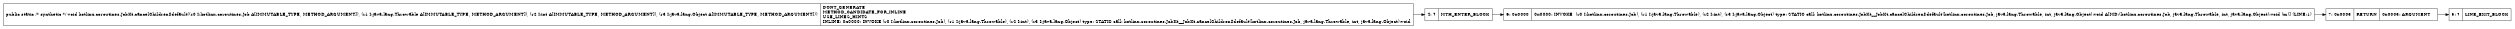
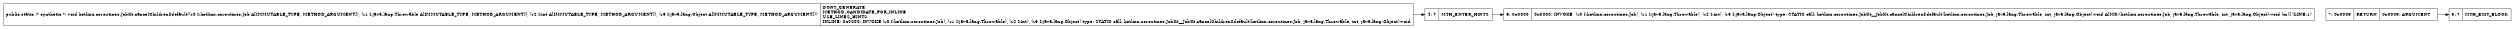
node "4: ?": text "MTH_ENTER_BLOCK" -> "MTH_ENTER_HINTS"
node "5: ?": text "LINE_EXIT_BLOCK" -> "MTH_EXIT_BLOCK"
edge "6: 0x0000" -> "7: 0x0003": removed
